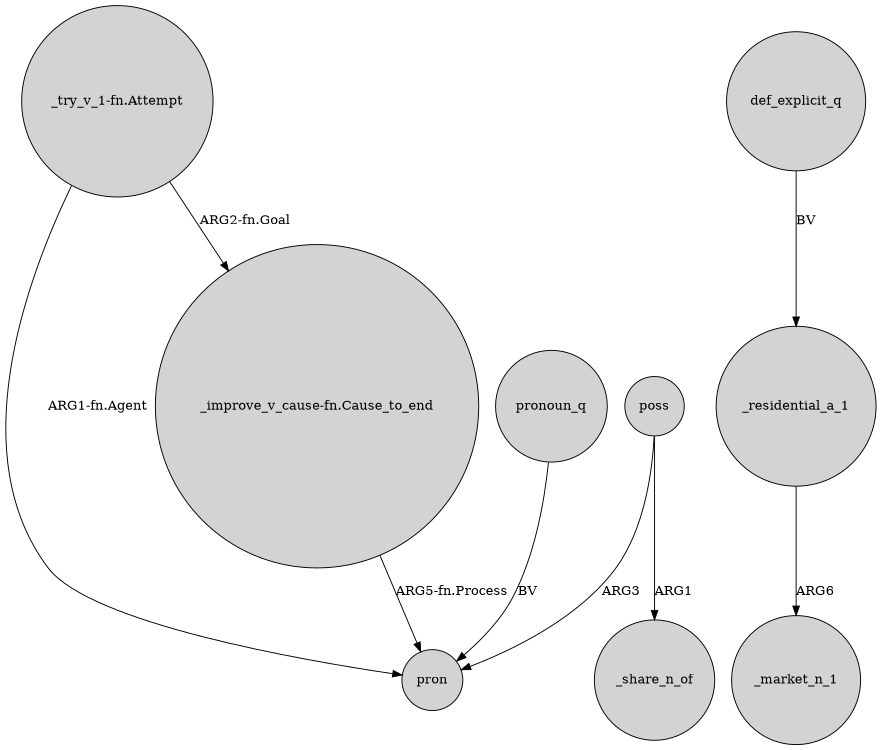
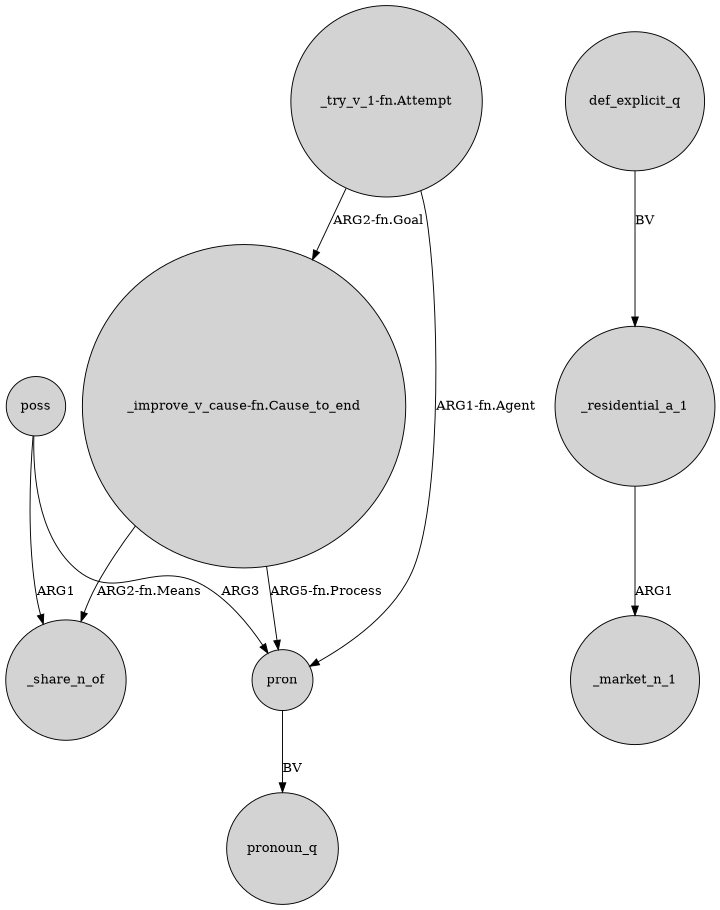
edge "_improve_v_cause-fn.Cause_to_end" -> "_share_n_of": added, label "ARG2-fn.Means"
edge "pronoun_q" -> "pron": reversed
edge "_residential_a_1" -> "_market_n_1": label "ARG6" -> "ARG1"
